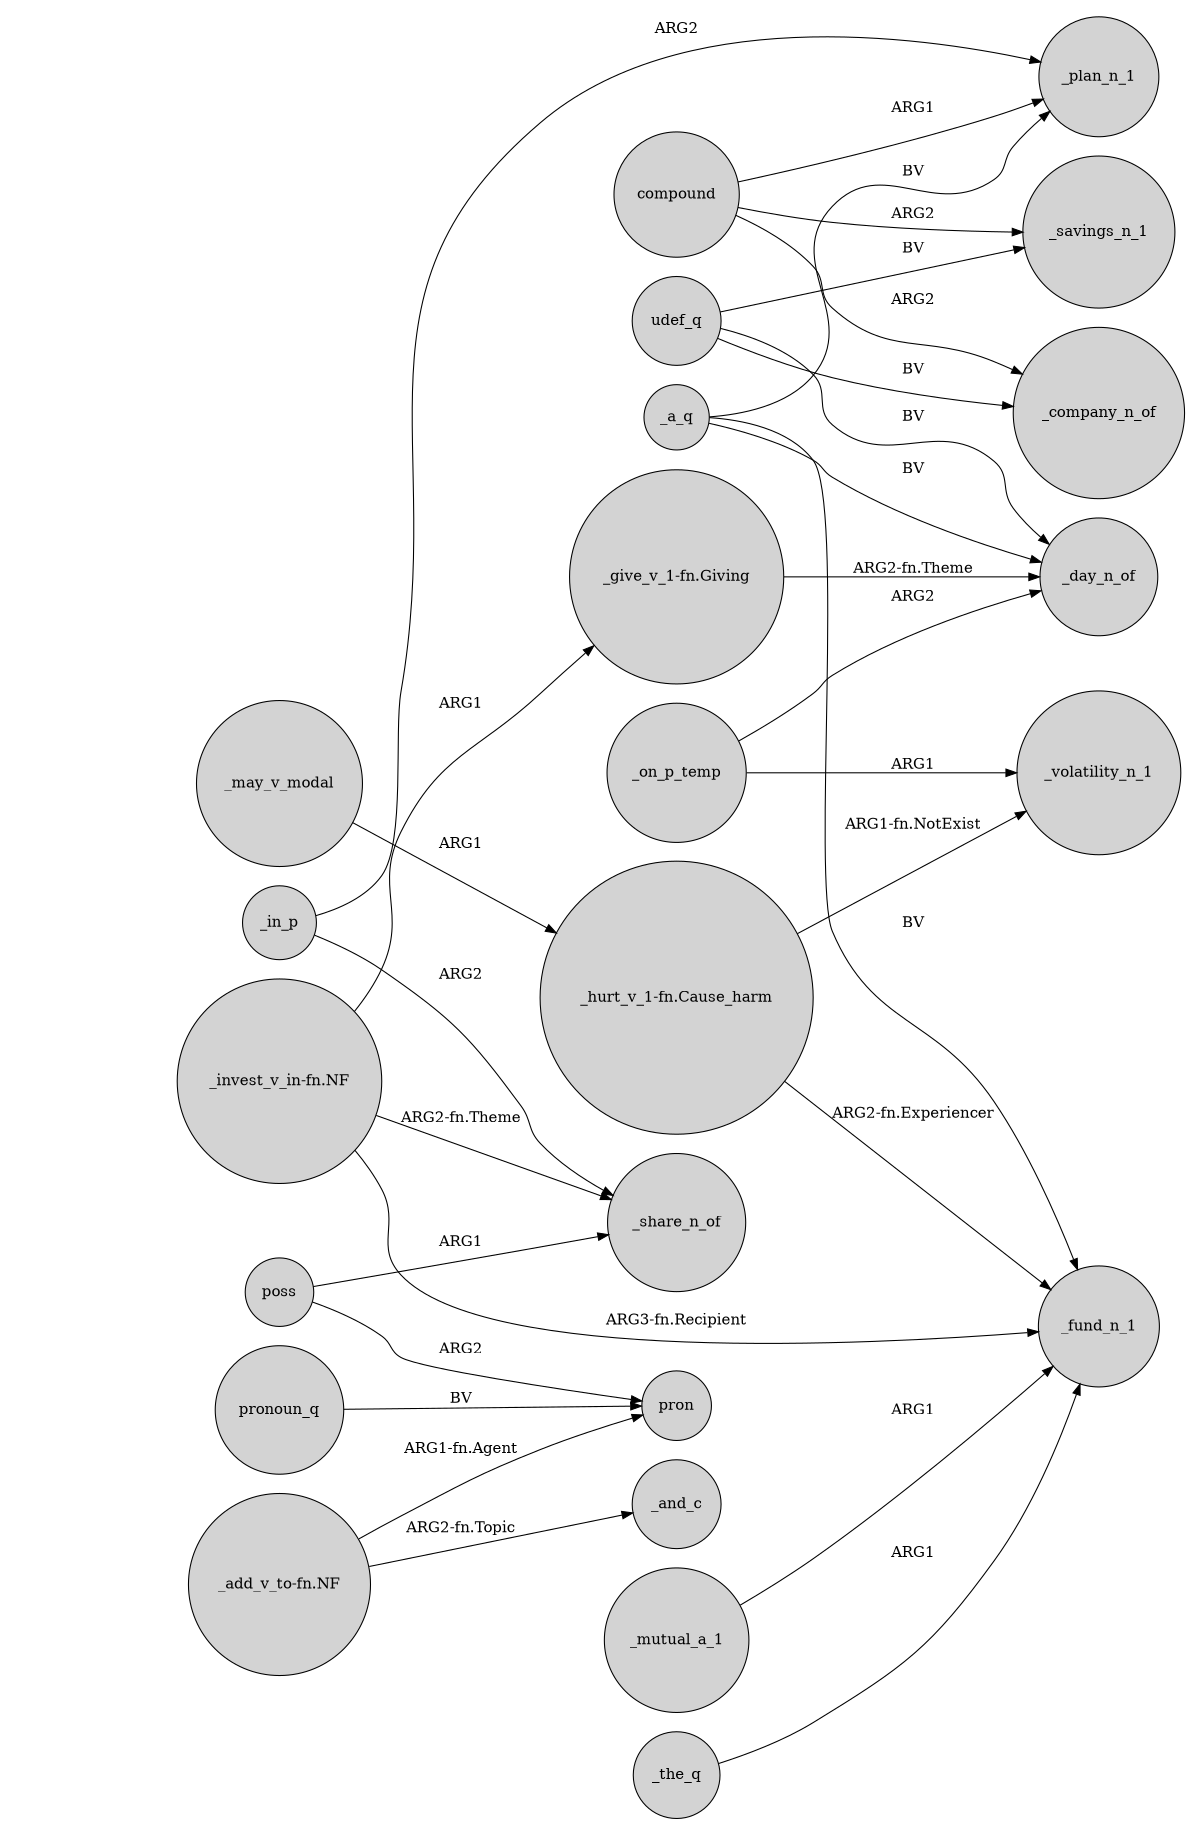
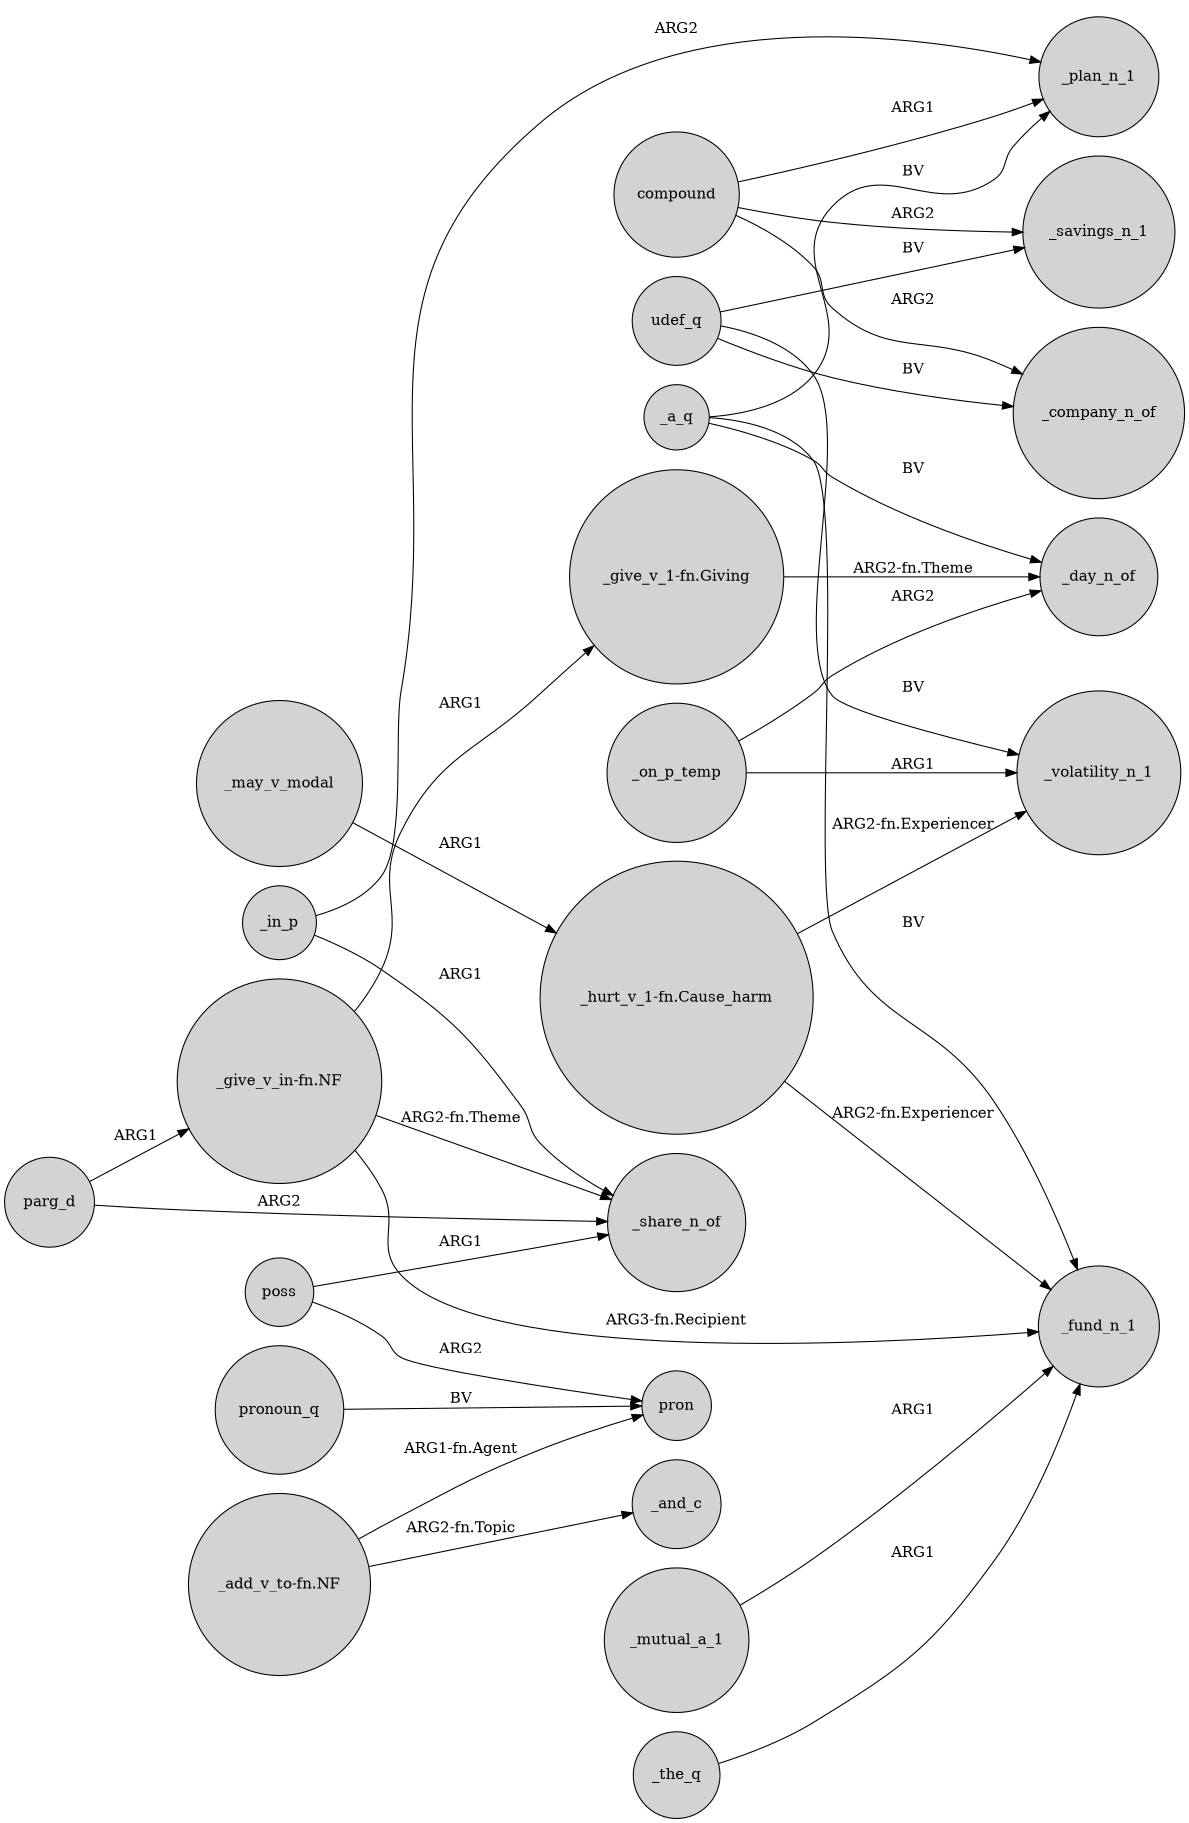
edge "udef_q" -> "_day_n_of": now "udef_q" -> "_volatility_n_1"
edge "_hurt_v_1-fn.Cause_harm" -> "_volatility_n_1": label "ARG1-fn.NotExist" -> "ARG2-fn.Experiencer"
edge "_in_p" -> "_share_n_of": label "ARG2" -> "ARG1"
node "_invest_v_in-fn.NF": label "_invest_v_in-fn.NF" -> "_give_v_in-fn.NF"
node "parg_d": added
